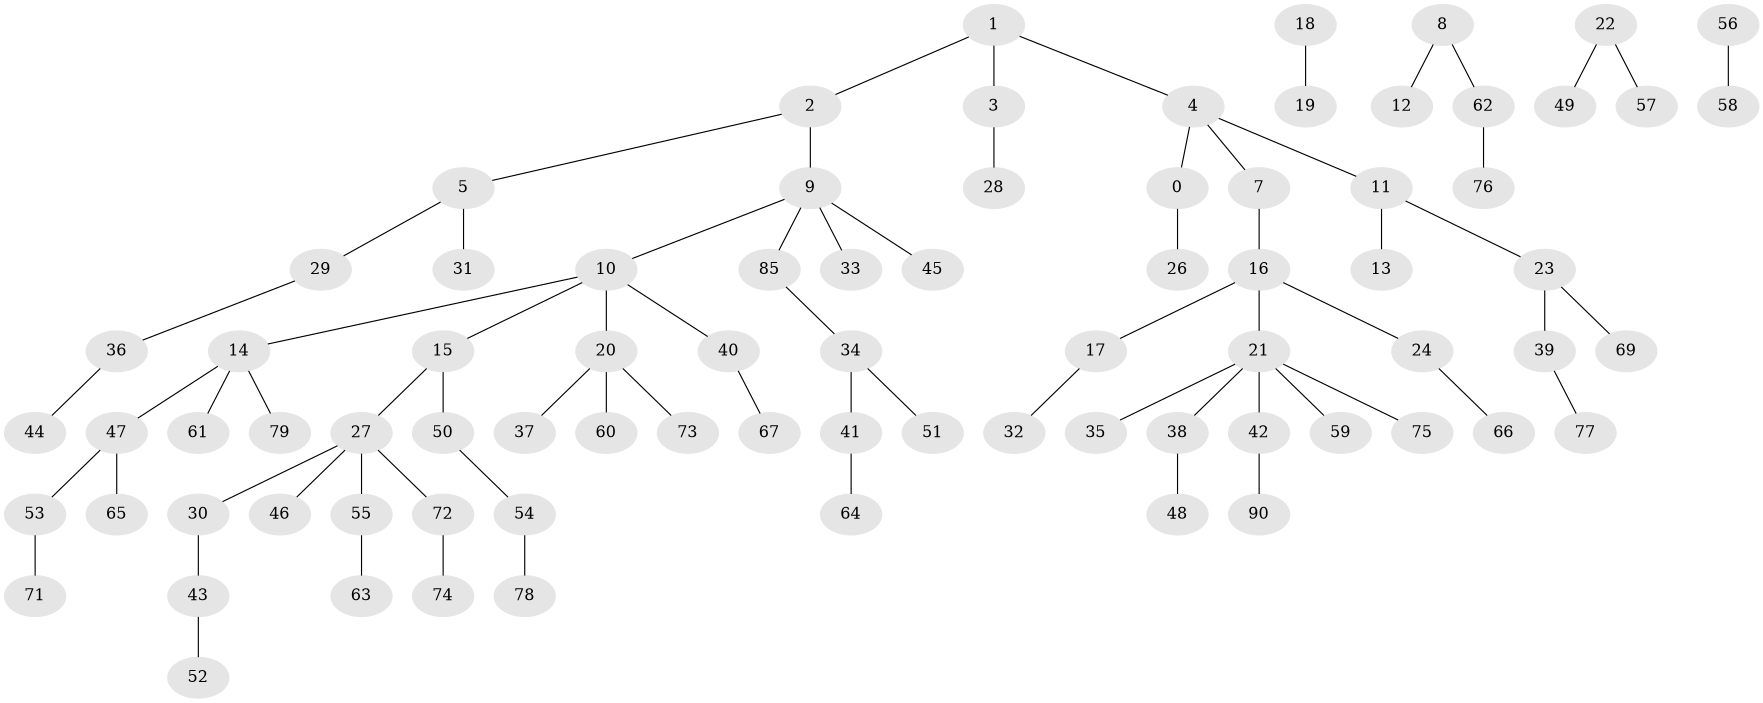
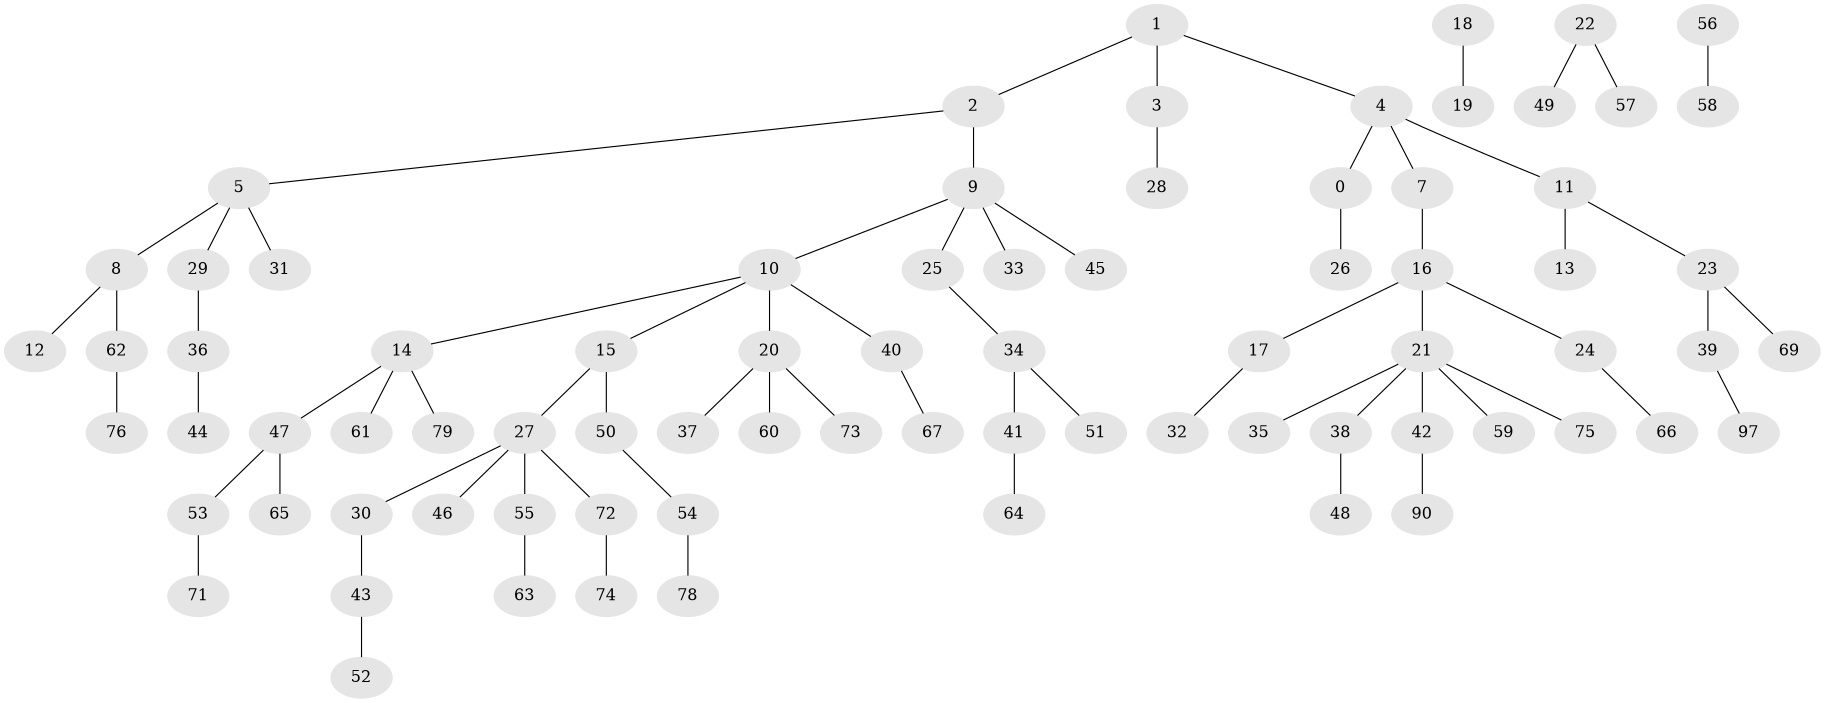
edge "5" -- "8": added
node "85": label "85" -> "25"
node "77": label "77" -> "97"
